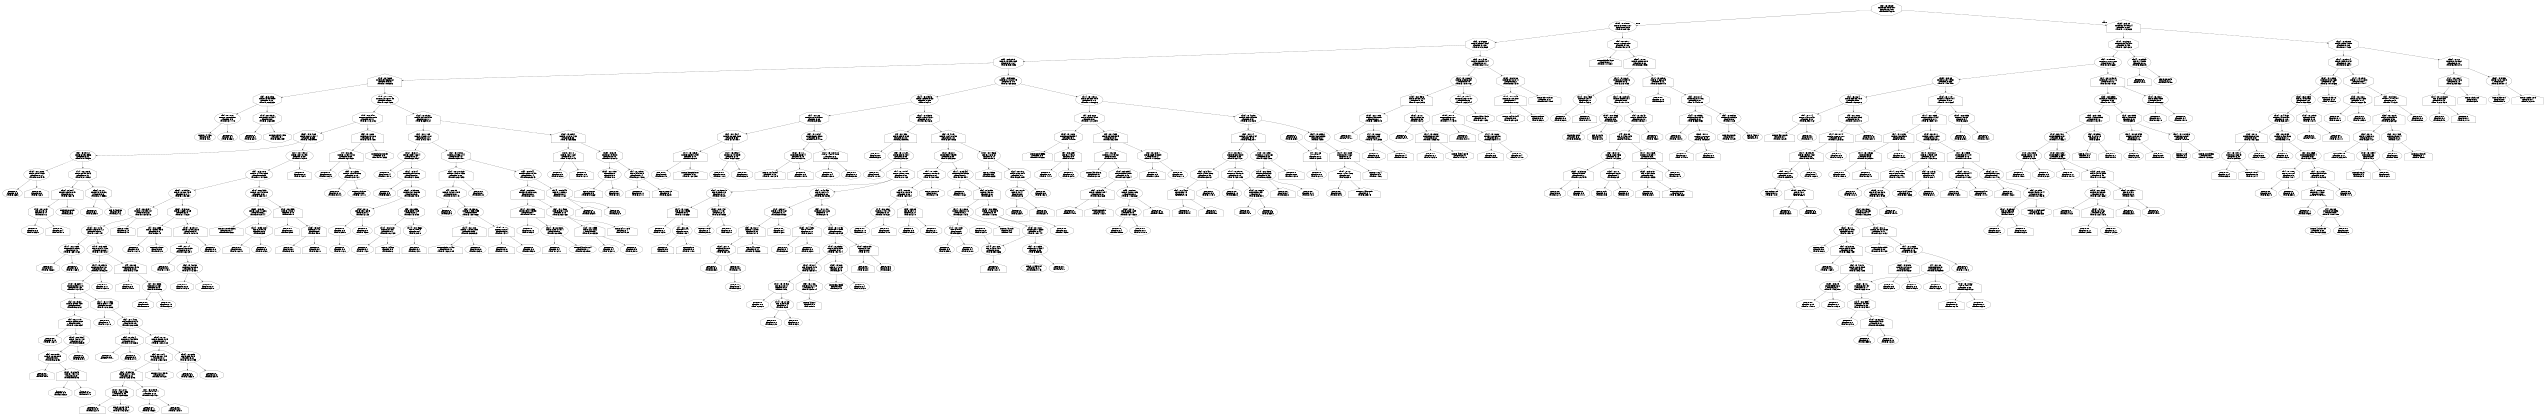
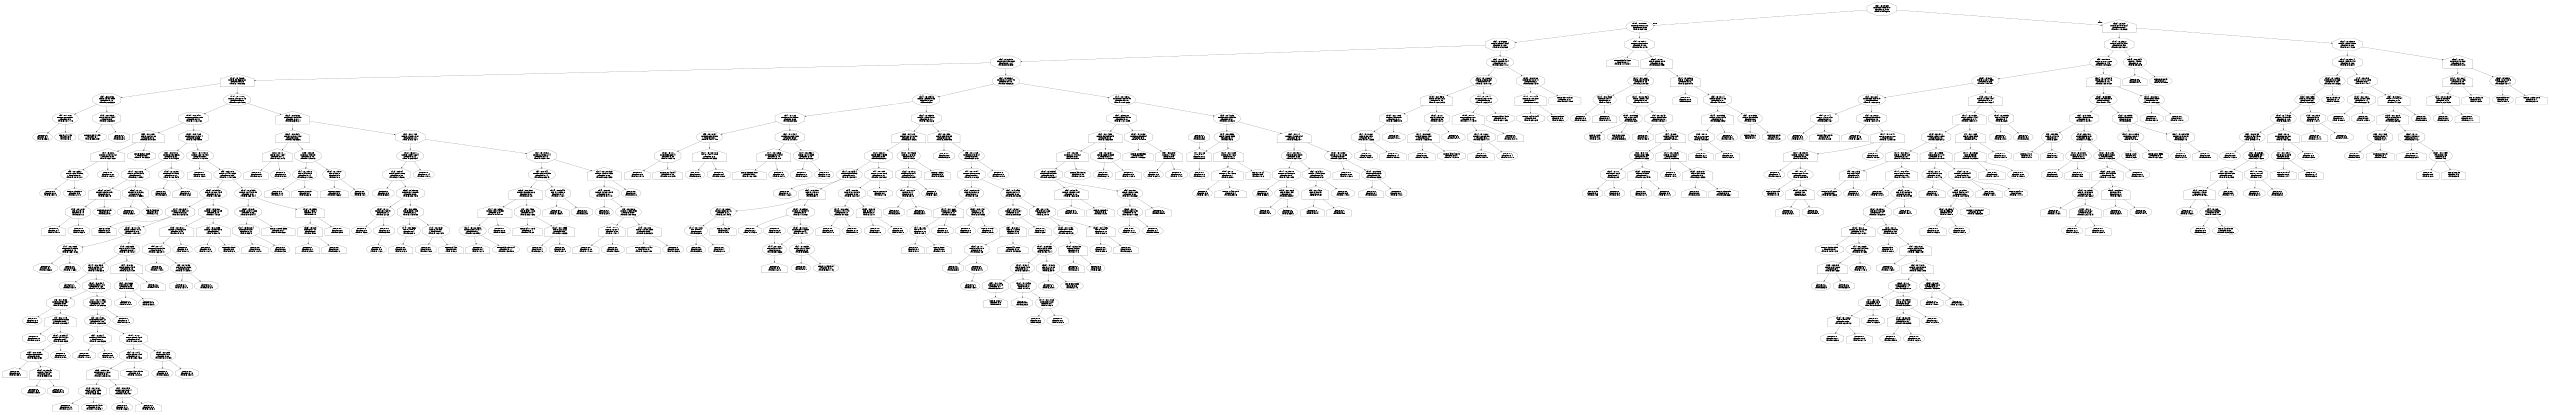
node "X[13] <= 1.0594 mse = 331.36 samples = 5 value = 48.2": label "X[13] <= 1.0594 mse = 331.36 samples = 5 value = 48.2" -> "X[13] <= 1.0594 value = 331.36 samples = 5 value = 48.2"
edge "X[7] <= 1.26 mse = 395.2613 samples = 42 value = 1675.6905" -> "X[26] <= 1.0 mse = 6325.7457 samples = 71 value = 1633.9718": reversed
node "mse = 0.0 samples = 8 value = 669.0": added
